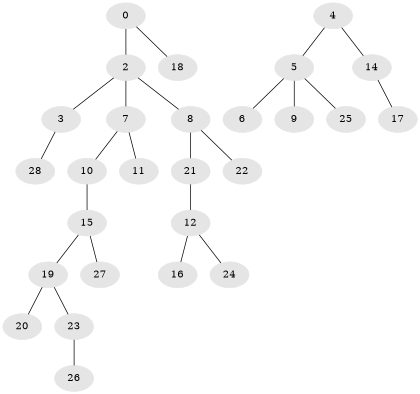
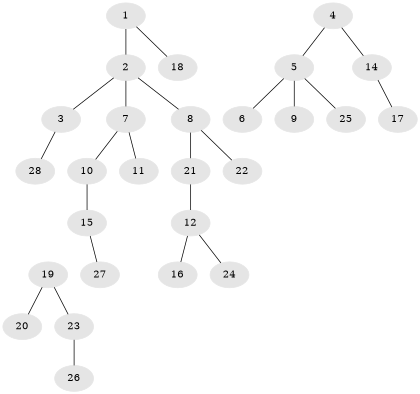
node "0": label "0" -> "1"
edge "15" -- "19": removed
